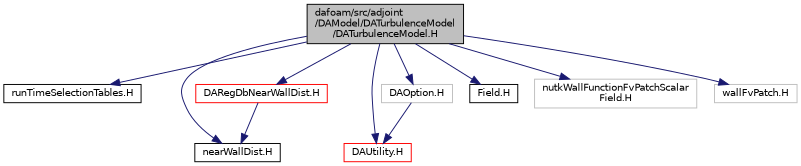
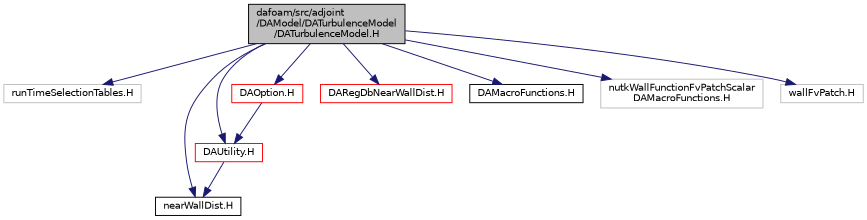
node "runTimeSelectionTables.H": color black -> grey75
node "DAOption.H": color grey75 -> red
node "Field.H": label "Field.H" -> "DAMacroFunctions.H"
node "nutkWallFunctionFvPatchScalar Field.H": label "nutkWallFunctionFvPatchScalar Field.H" -> "nutkWallFunctionFvPatchScalar DAMacroFunctions.H"
edge "DARegDbNearWallDist.H" -> "nearWallDist.H": now "DAUtility.H" -> "nearWallDist.H"
